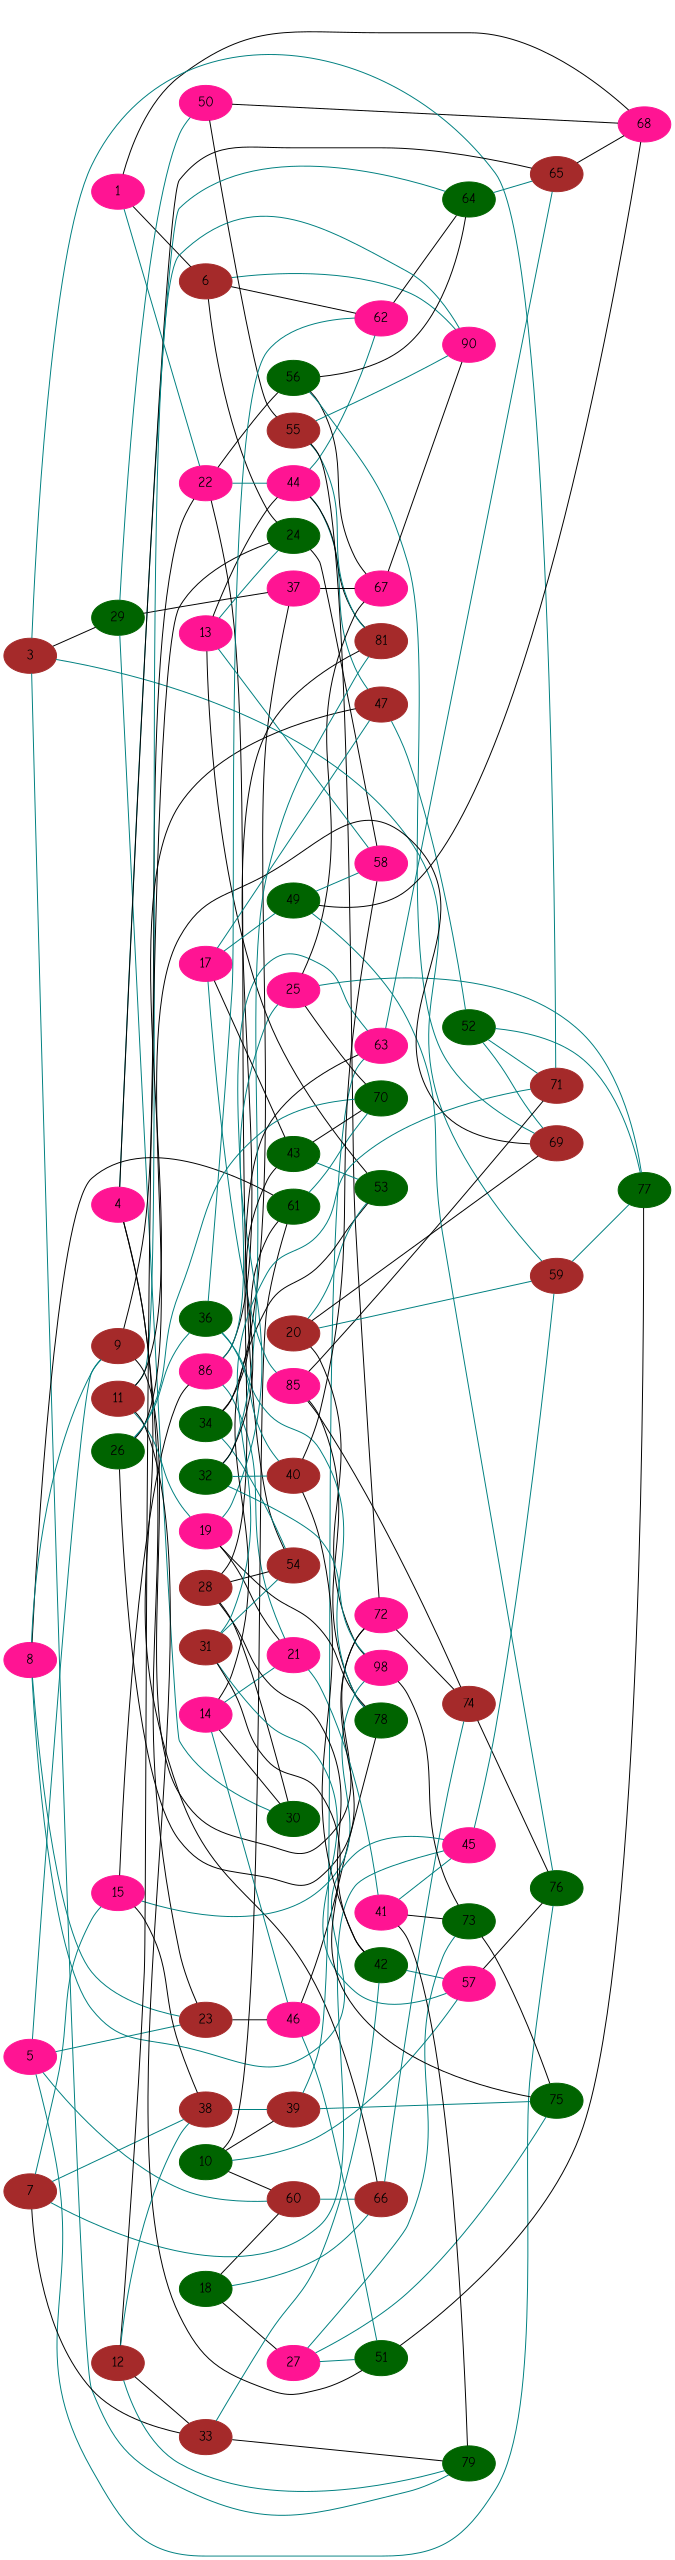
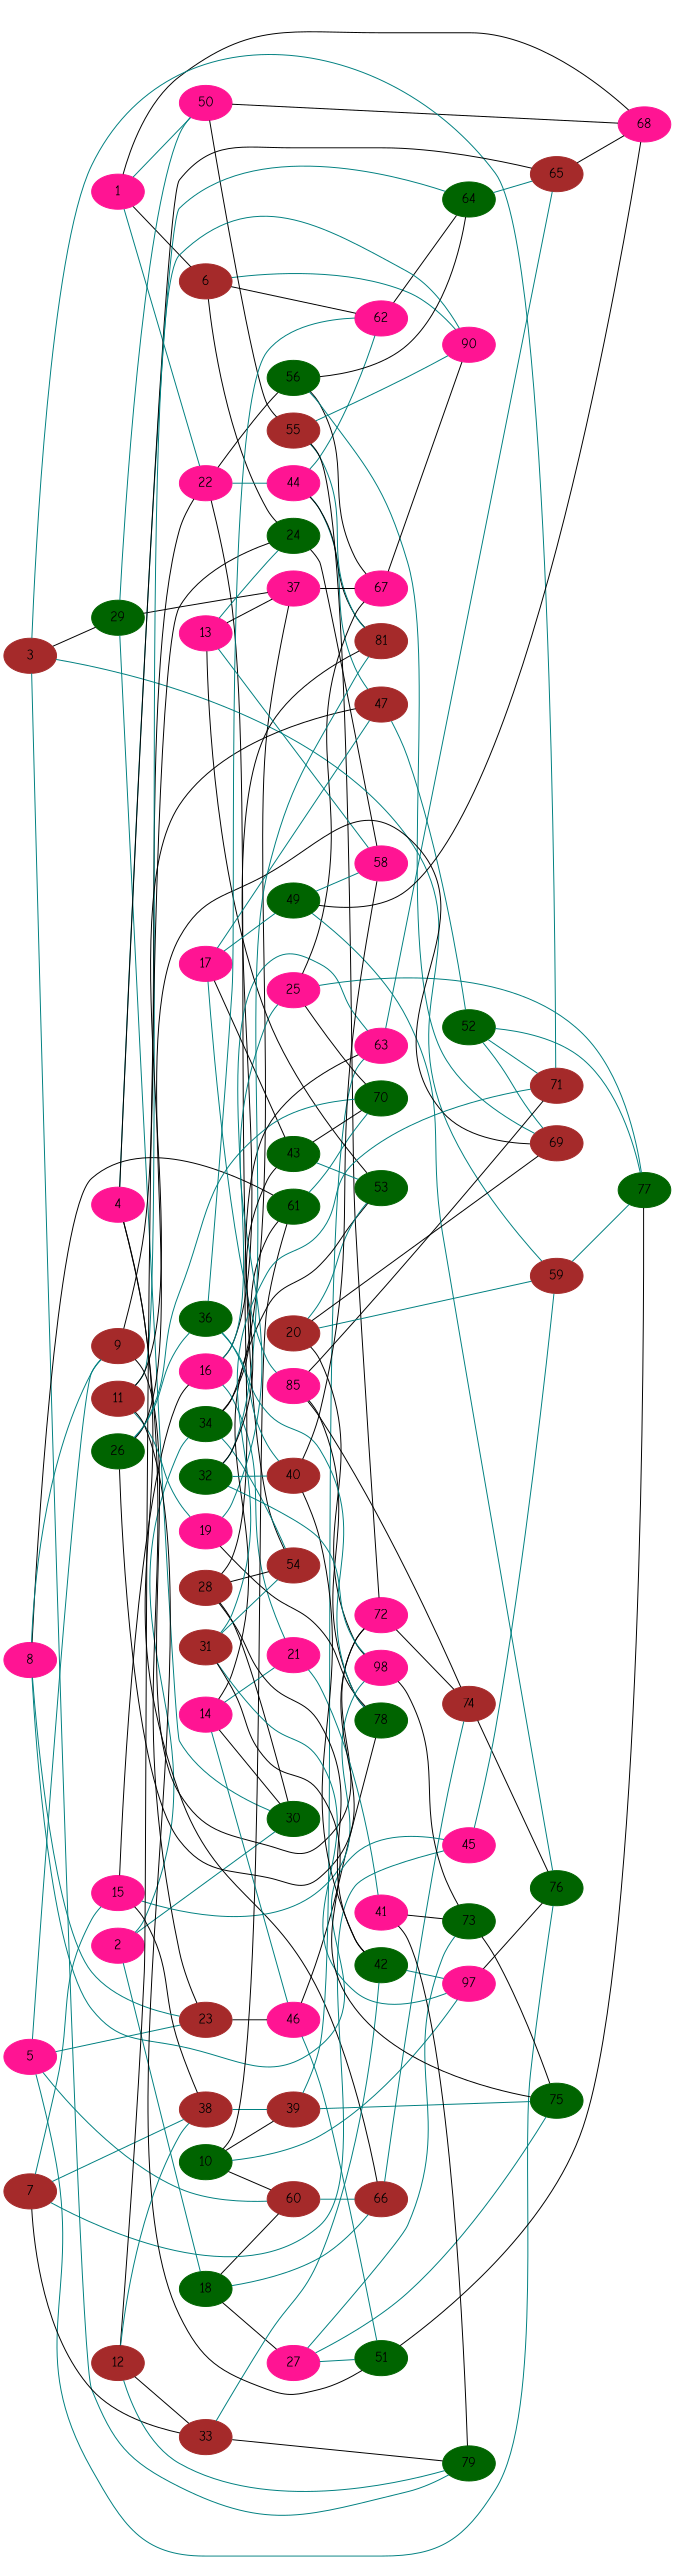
edge "50" -- "1": added
edge "44" -- "13": now "37" -- "13"
node "86": label "86" -> "16"
edge "19" -- "21": removed
edge "45" -- "41": removed
node "2": added
node "57": label "57" -> "97"
